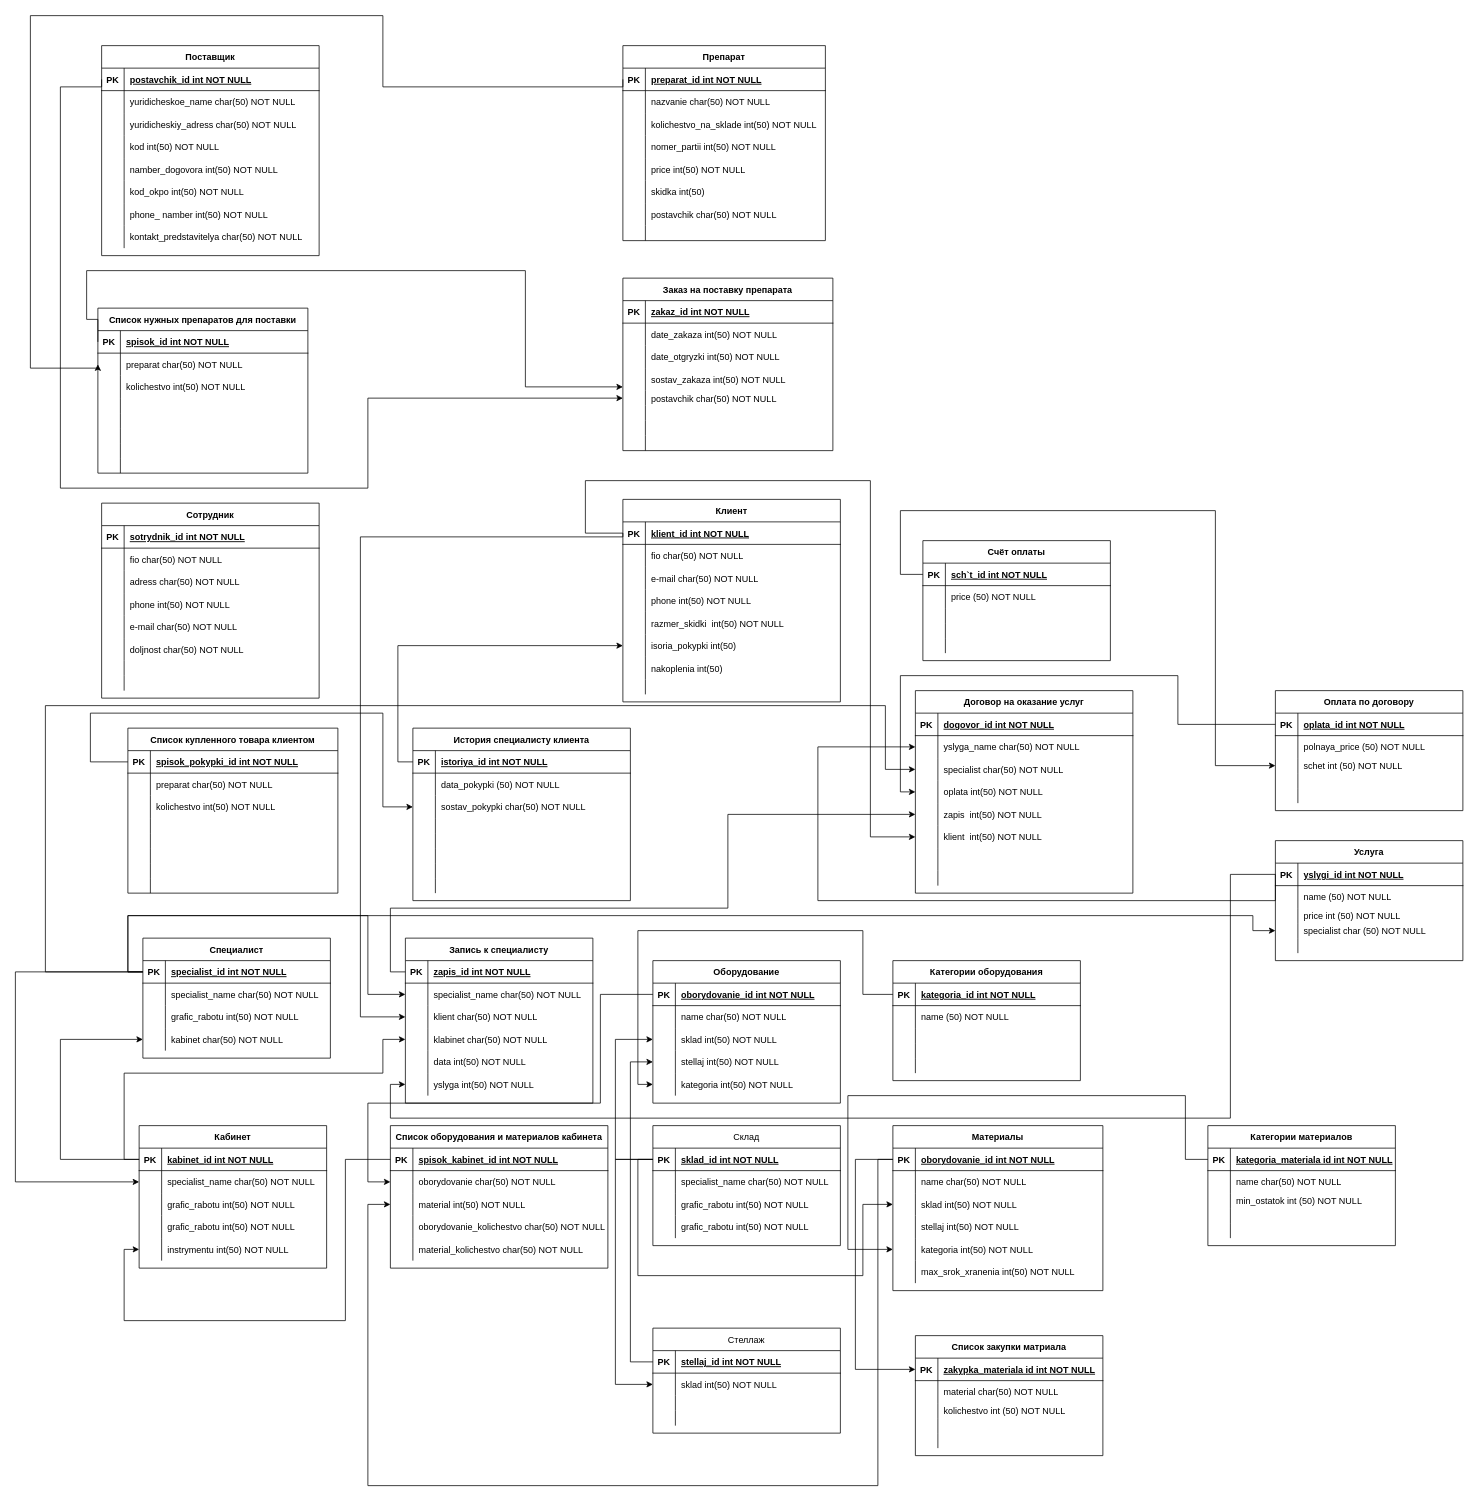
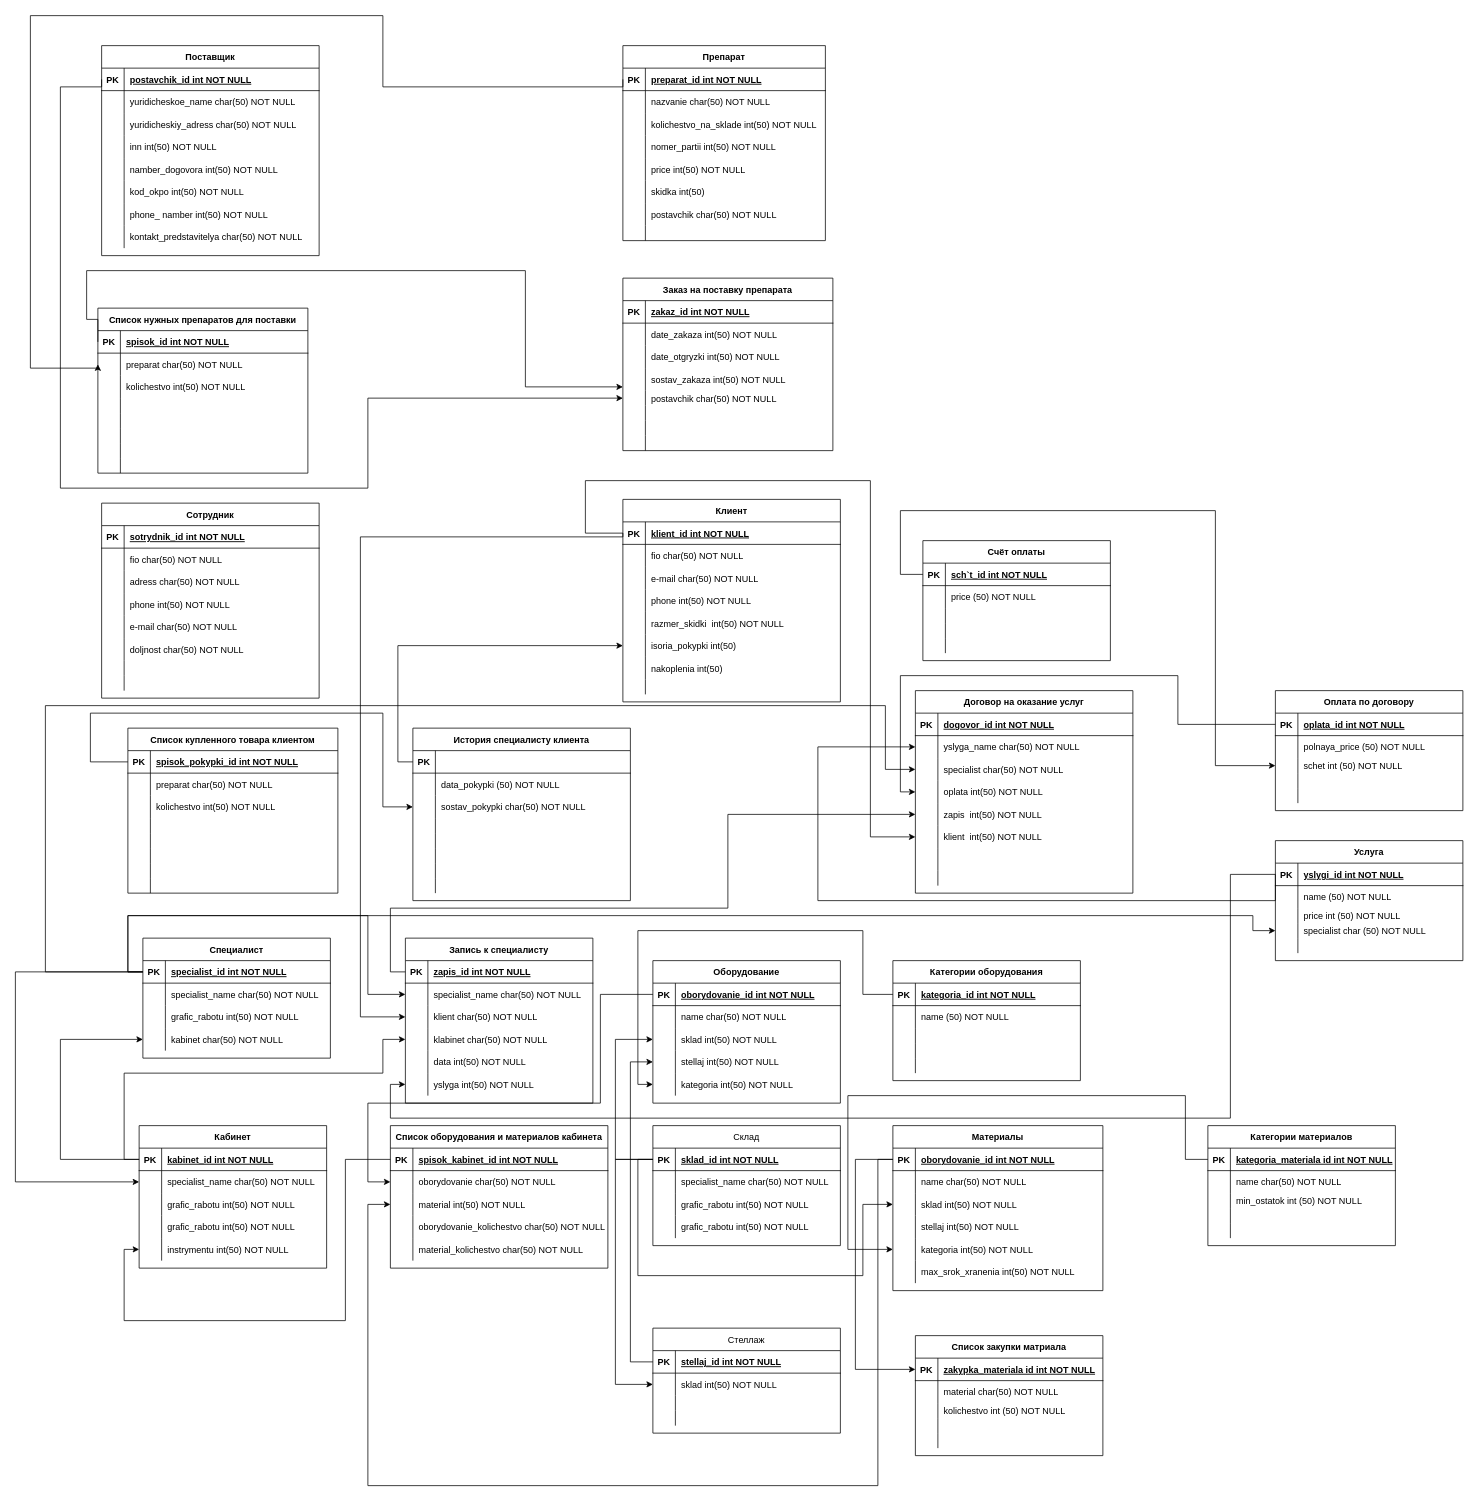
node "kod int(50) NOT NULL": label "kod int(50) NOT NULL" -> "inn int(50) NOT NULL"
node "istoriya_id int NOT NULL": removed
